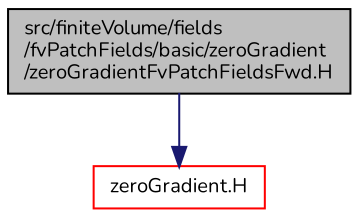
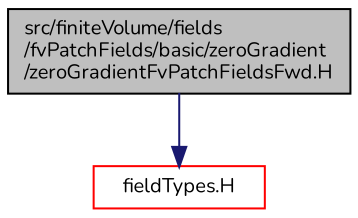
node "zeroGradient.H": label "zeroGradient.H" -> "fieldTypes.H"
